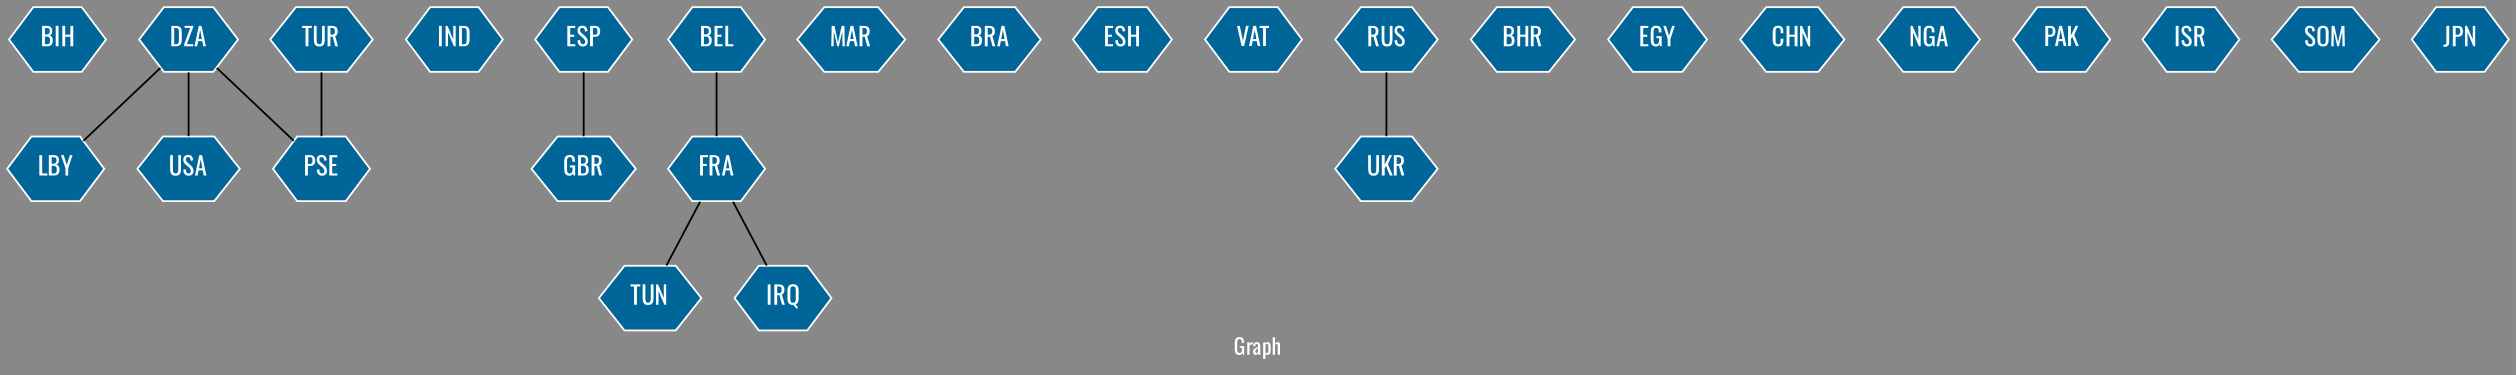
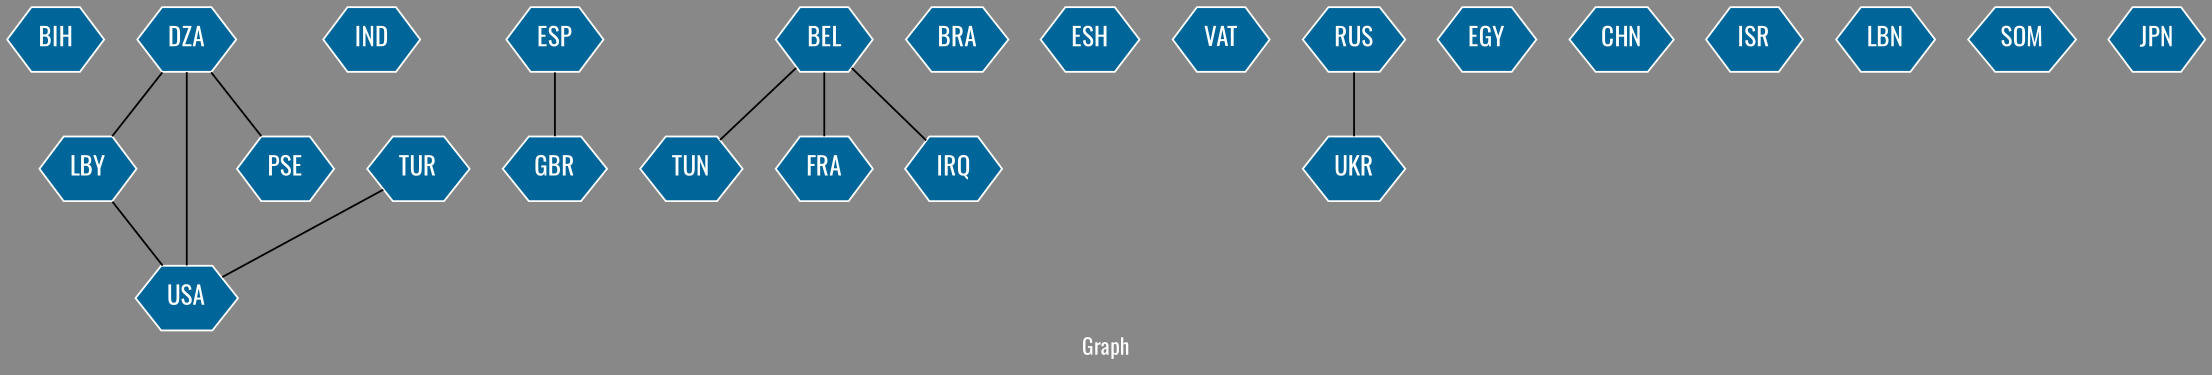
node "MAR": removed
node "BHR": removed
node "LBN": added
node "NGA": removed
node "PAK": removed
edge "TUR" -- "PSE": now "TUR" -- "USA"
edge "LBY" -- "USA": added
edge "FRA" -- "TUN": now "BEL" -- "TUN"
edge "FRA" -- "IRQ": now "BEL" -- "IRQ"
